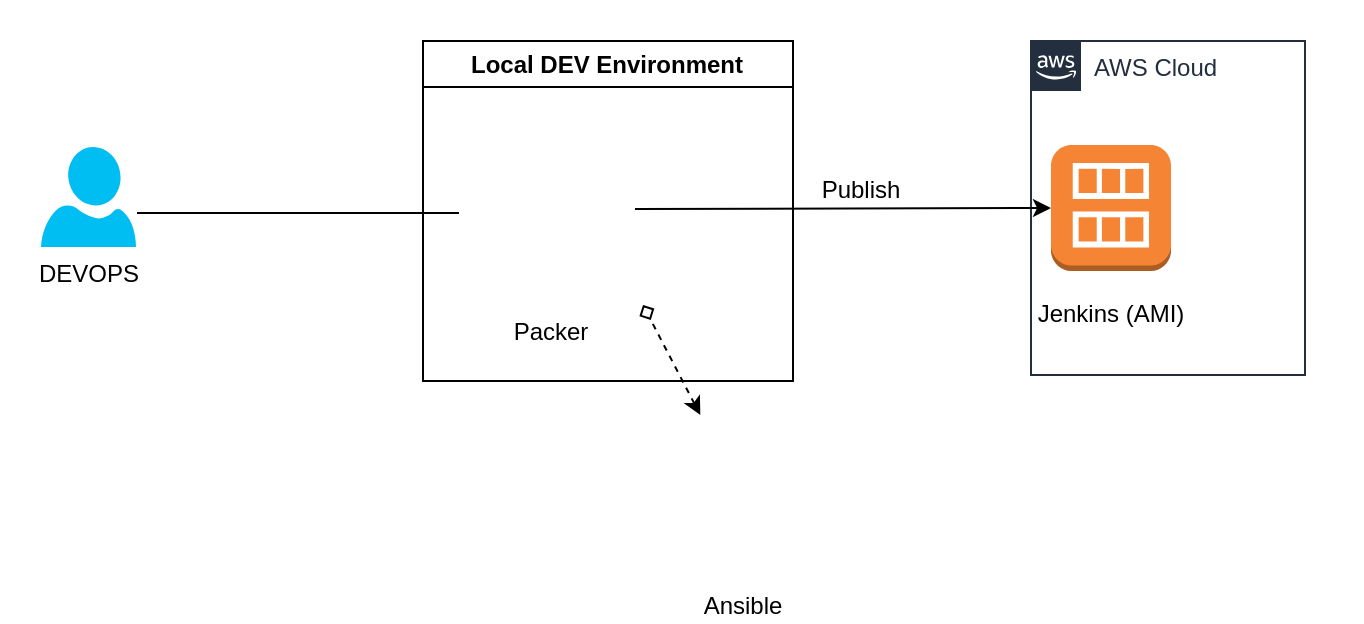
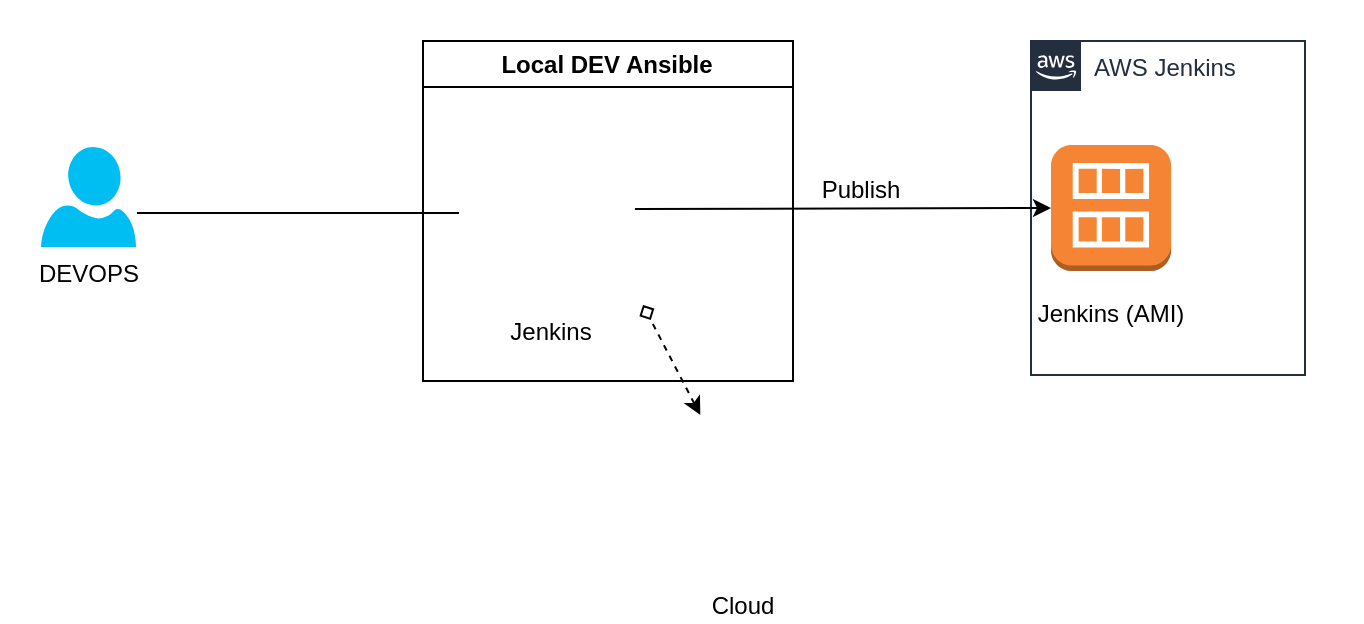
node "Local DEV Environment": label "Local DEV Environment" -> "Local DEV Ansible"
node "AWS Cloud": label "AWS Cloud" -> "AWS Jenkins"
node "Packer": label "Packer" -> "Jenkins"
node "Ansible": label "Ansible" -> "Cloud"
